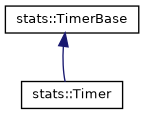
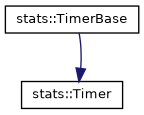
edge "stats::Timer" -> "stats::TimerBase": reversed
